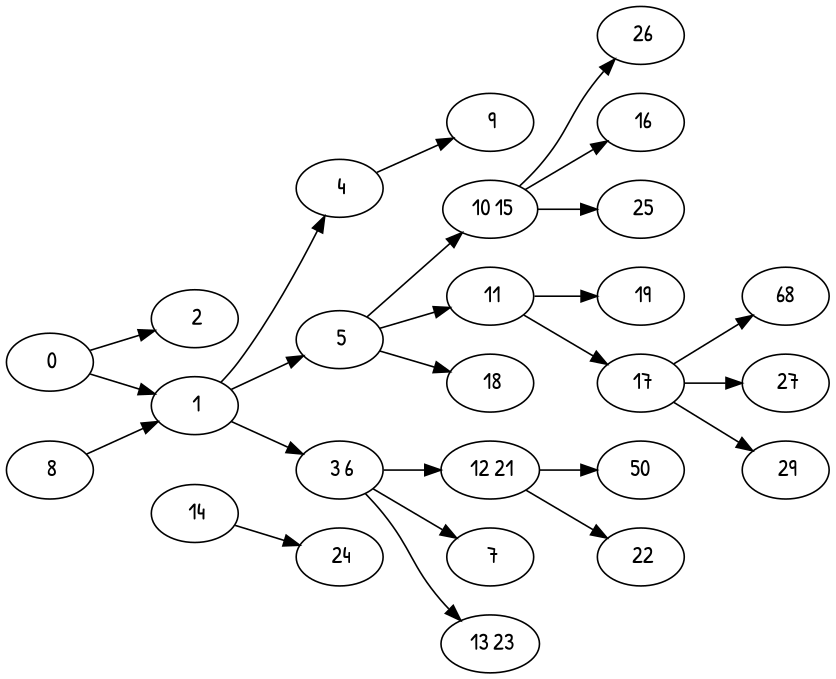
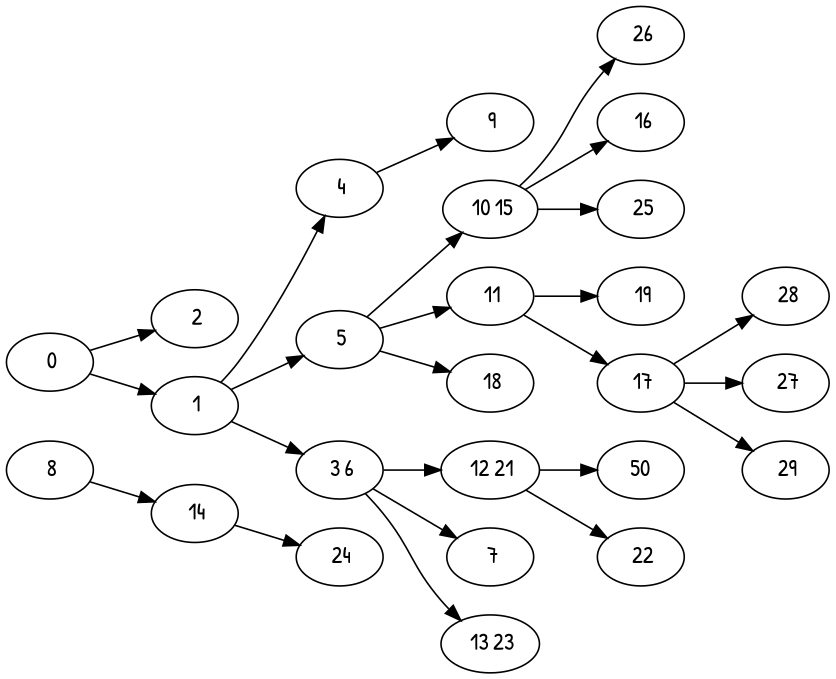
node "68": label "68" -> "28"
edge "8" -> "1": now "8" -> "14"
